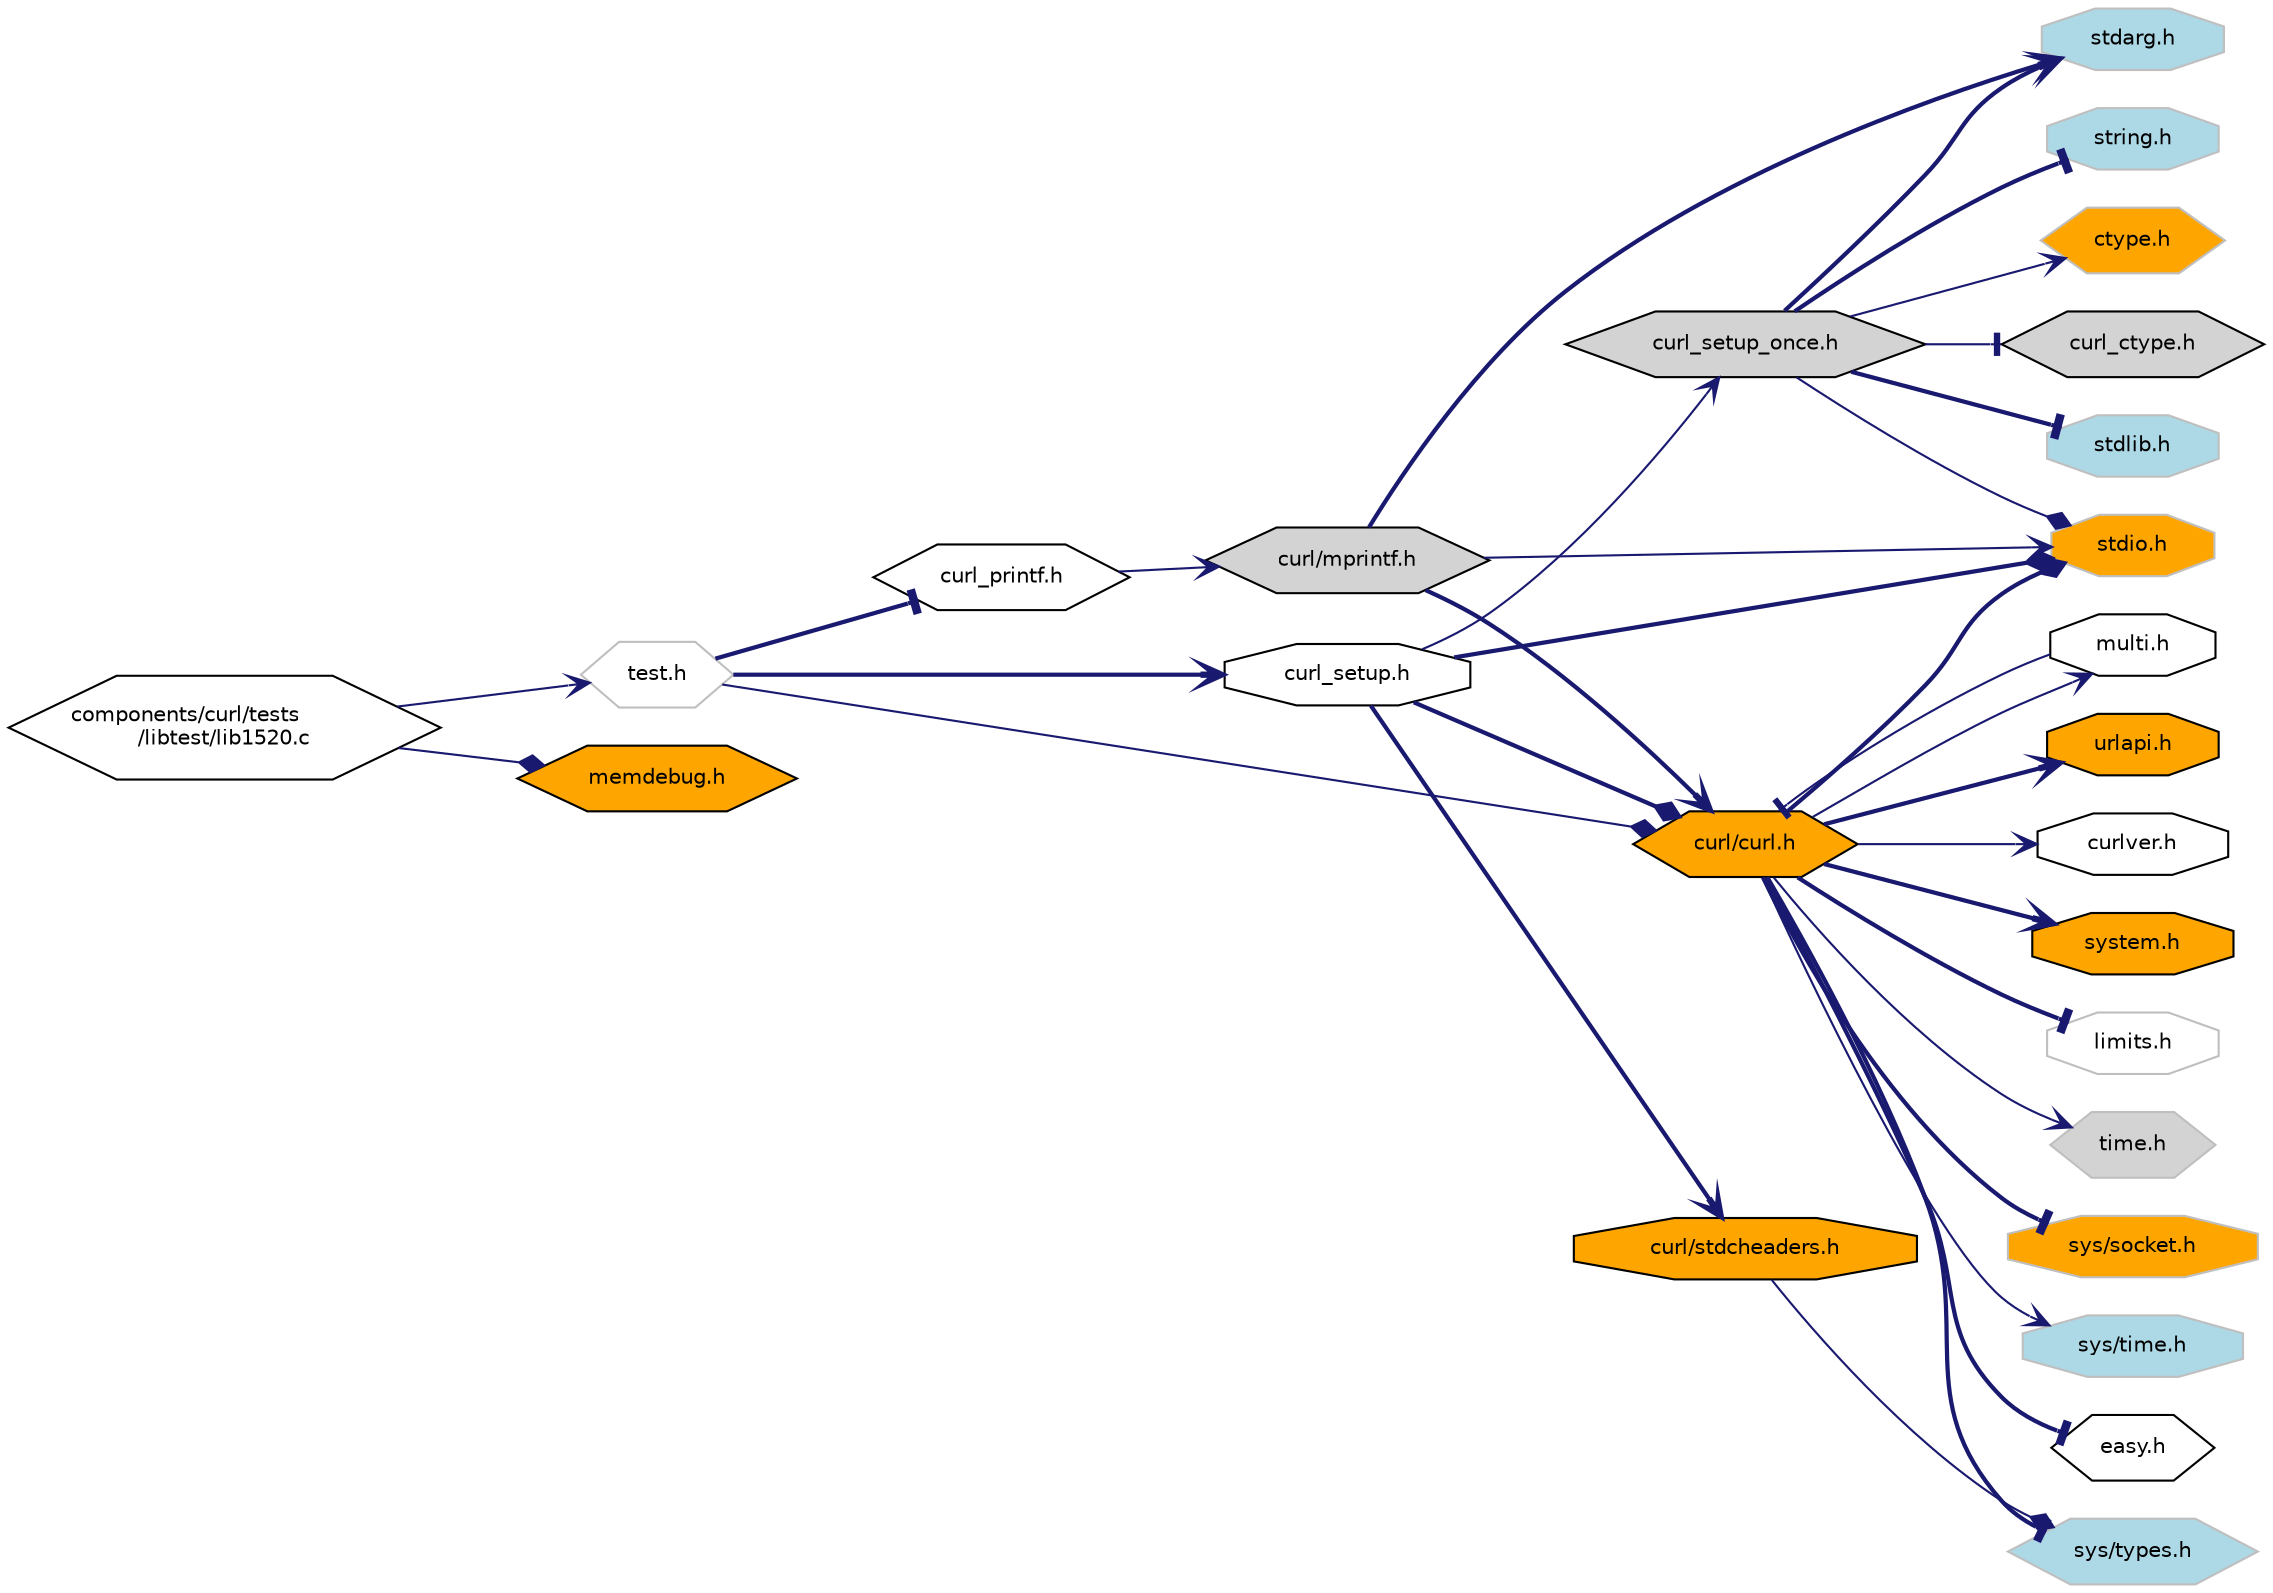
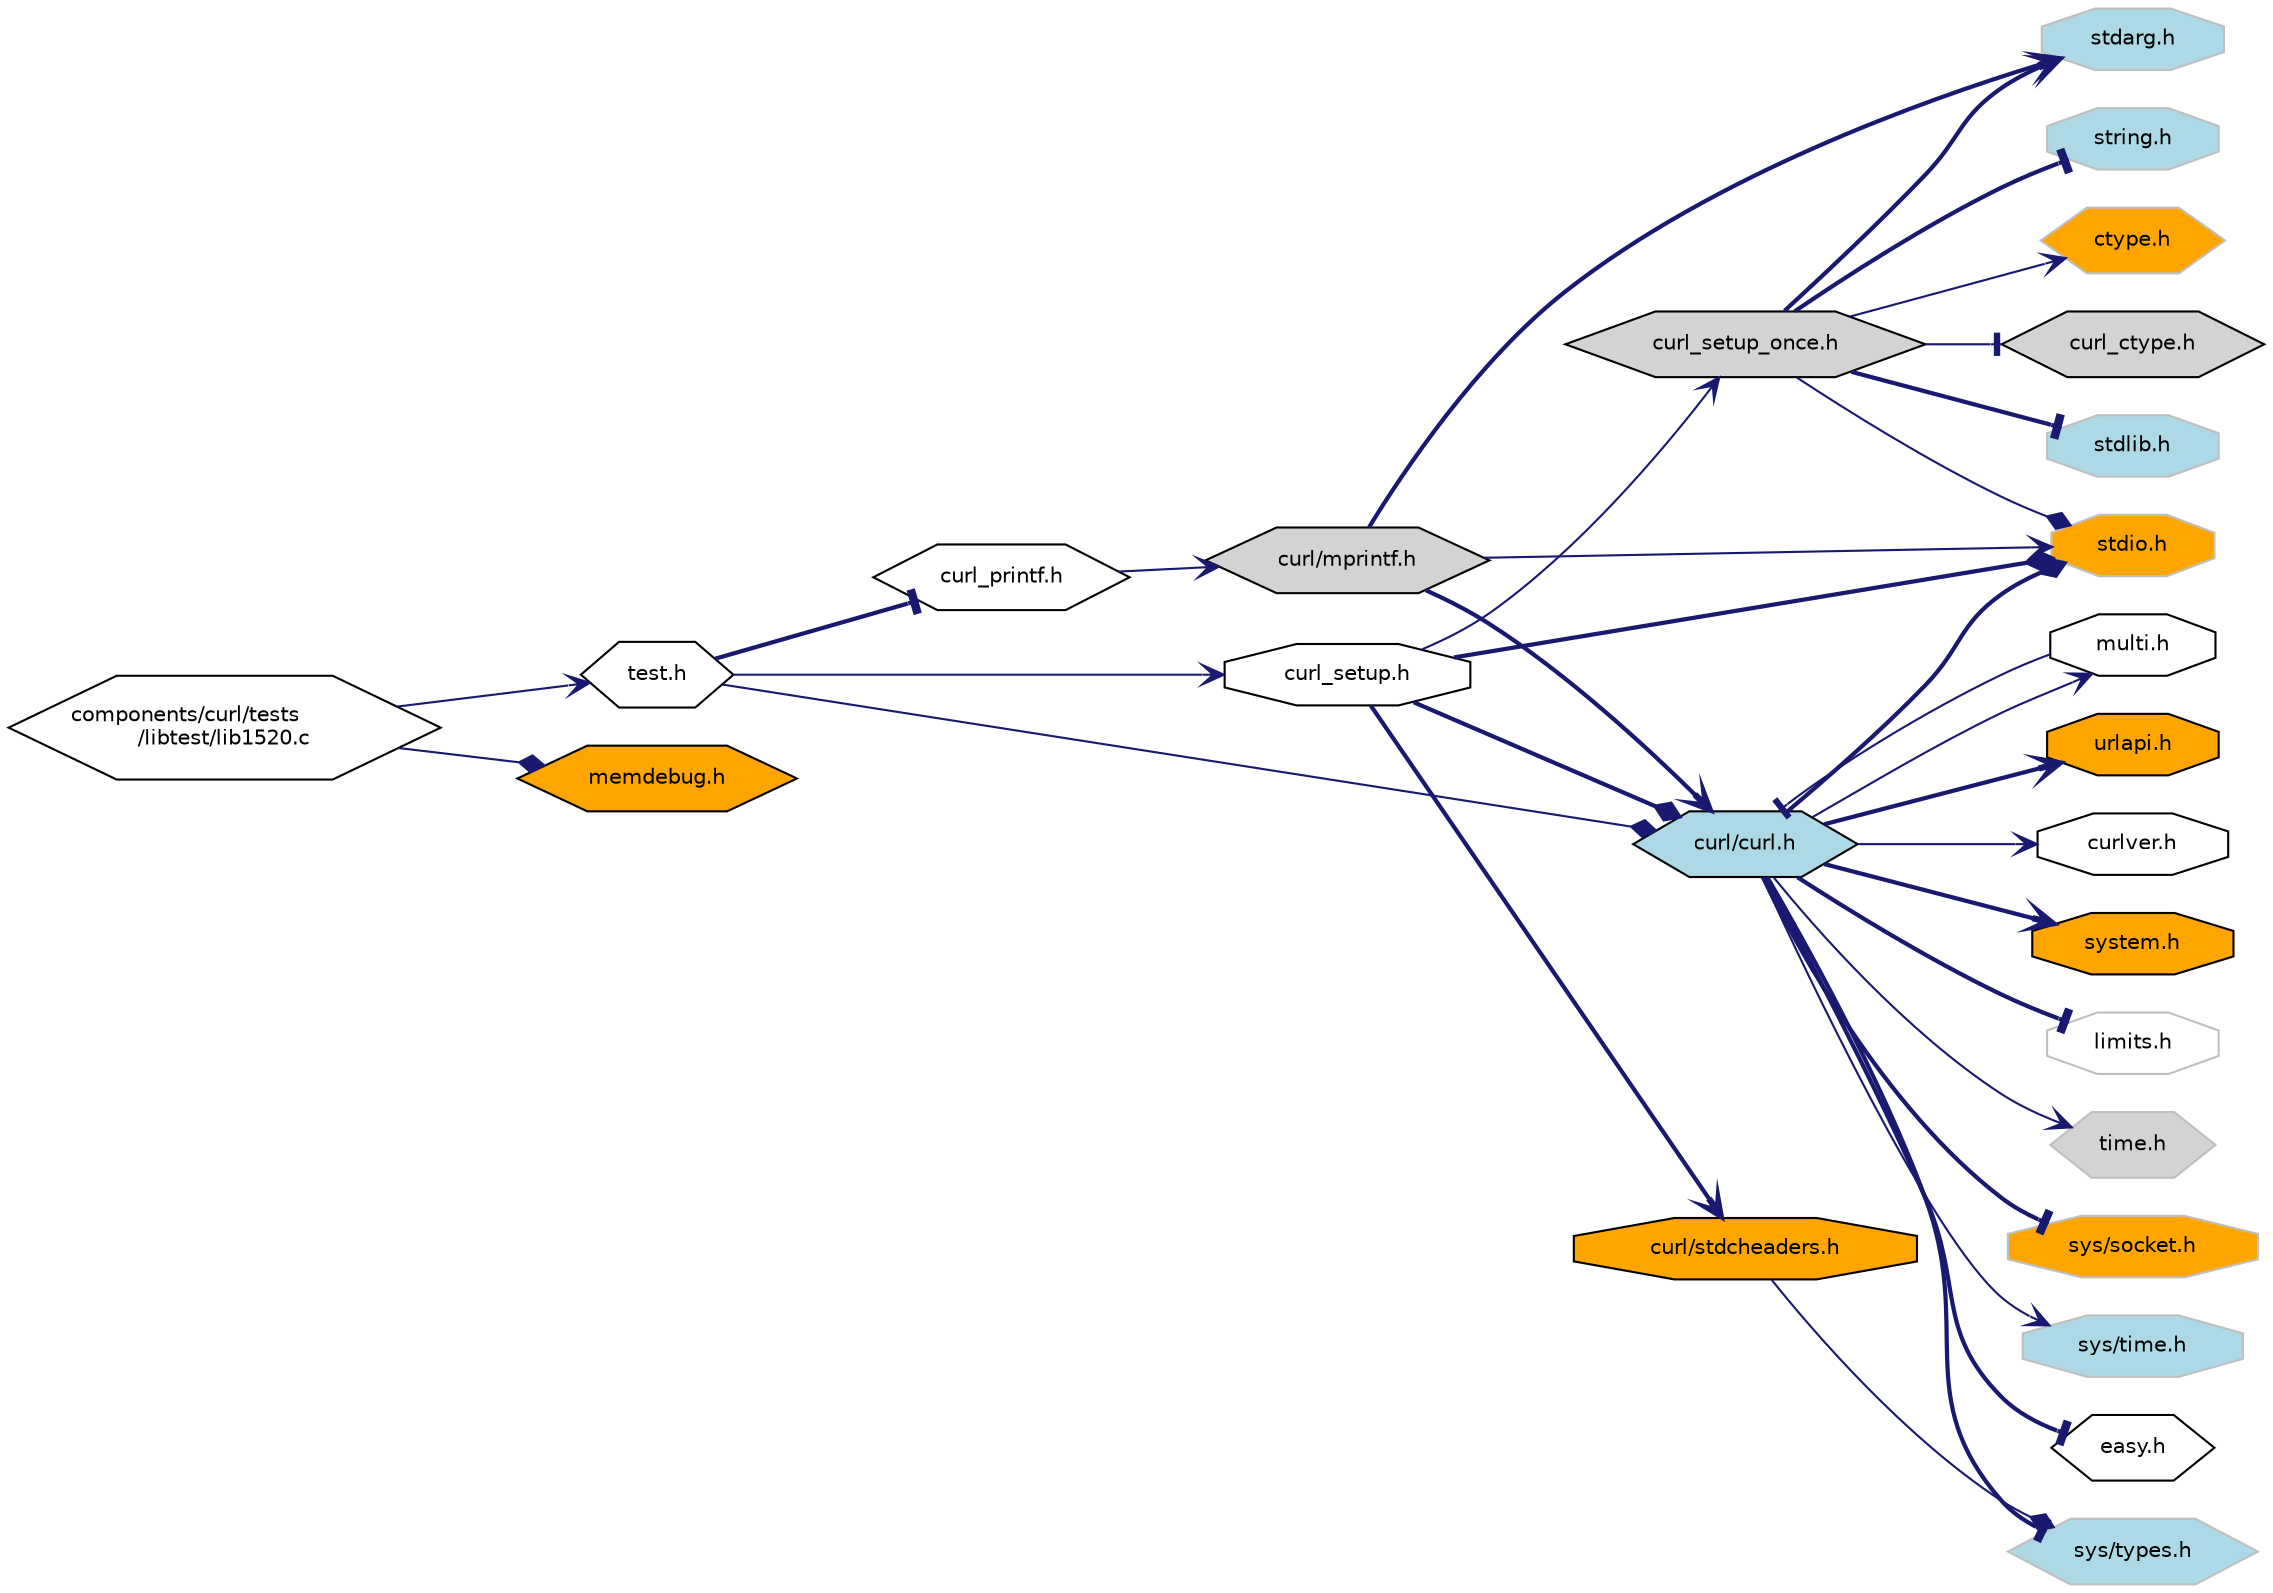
node "test.h": color grey75 -> black
edge "test.h" -> "curl_setup.h": style bold -> solid
node "curl/curl.h": fillcolor orange -> lightblue
